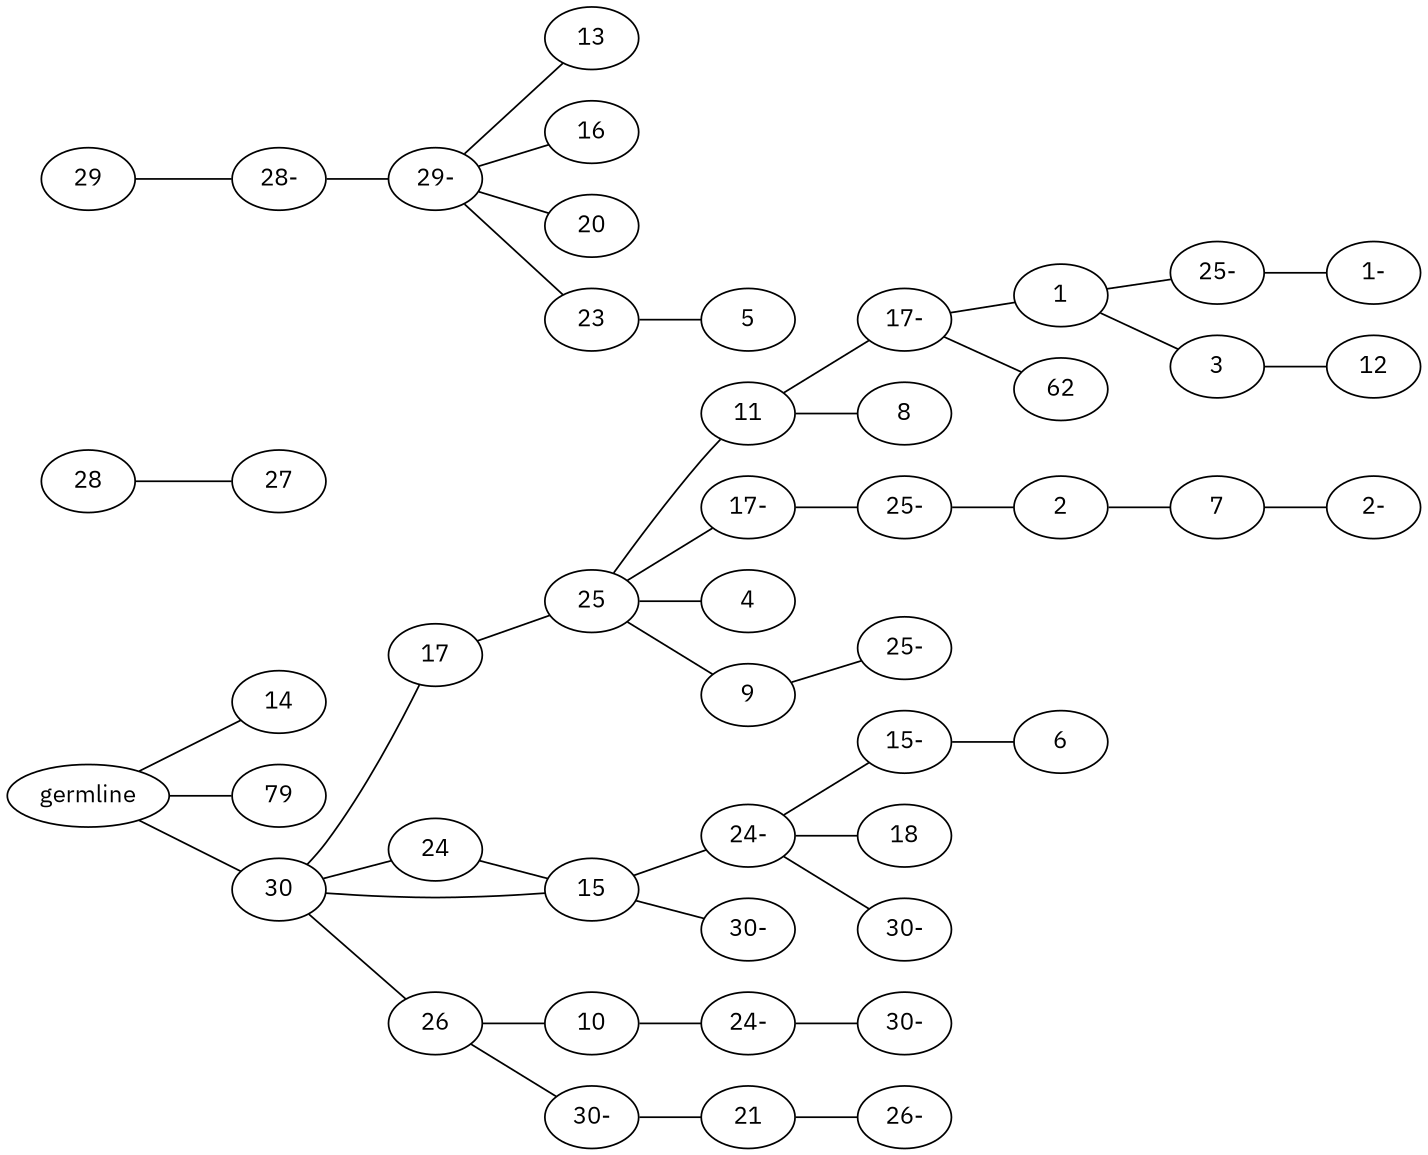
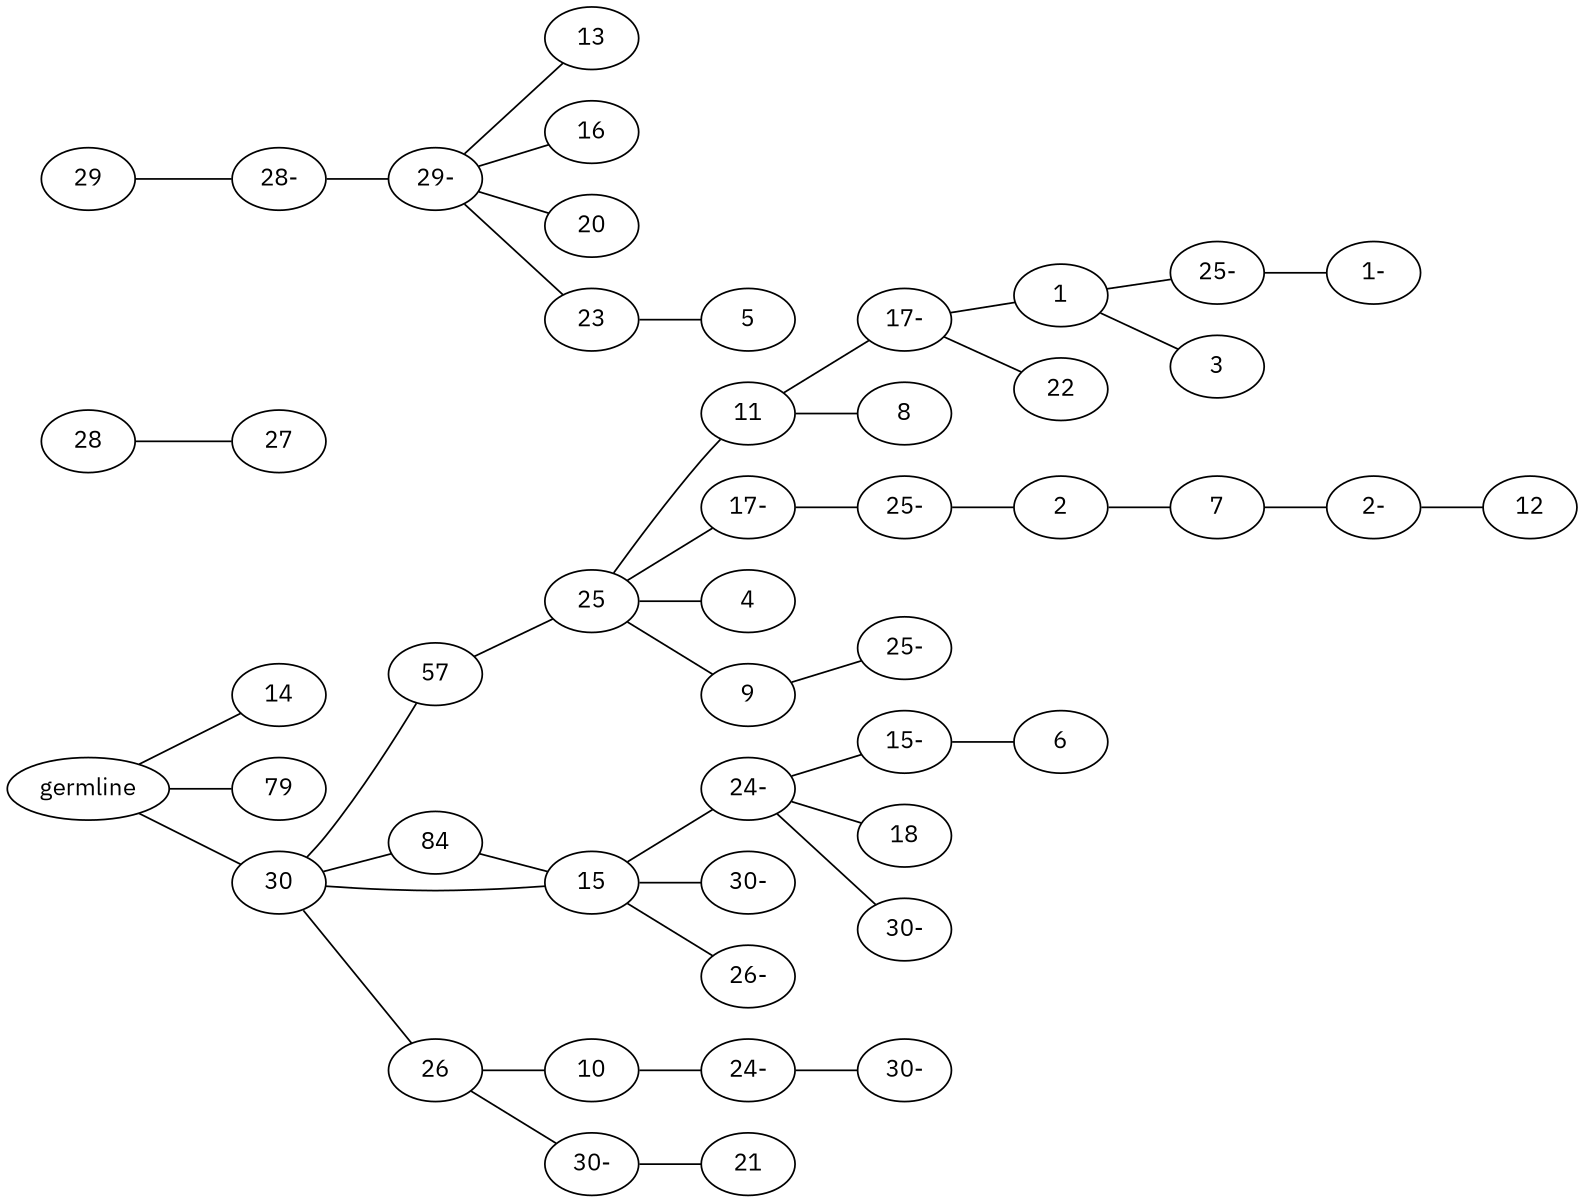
edge "3" -- "12": now "2-" -- "12"
node "62": label "62" -> "22"
node "17": label "17" -> "57"
node "24": label "24" -> "84"
edge "21" -- "26-": now "15" -- "26-"
